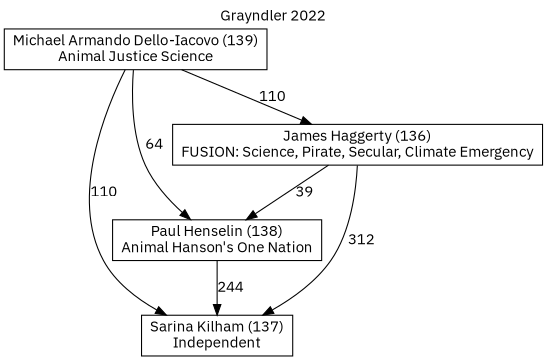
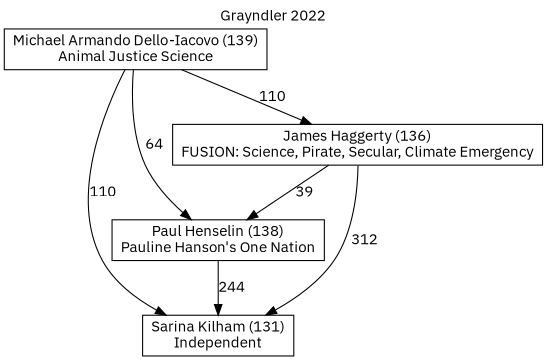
node "Paul Henselin (138) Animal Hanson's One Nation": label "Paul Henselin (138) Animal Hanson's One Nation" -> "Paul Henselin (138) Pauline Hanson's One Nation"
node "Sarina Kilham (137) Independent": label "Sarina Kilham (137) Independent" -> "Sarina Kilham (131) Independent"
